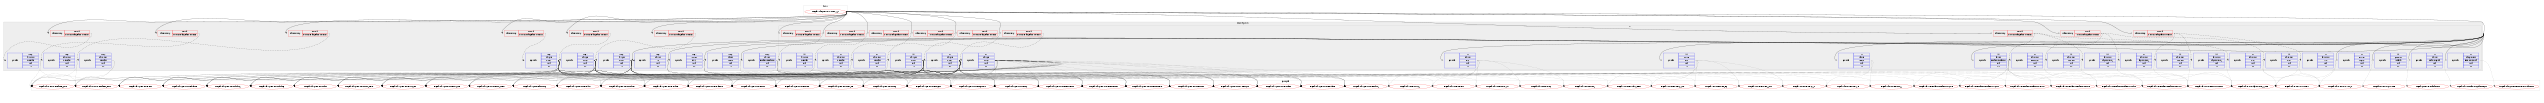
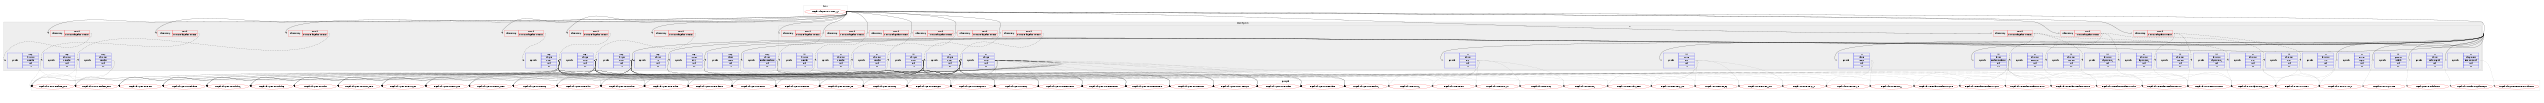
node "portage://dev-lang/single-3.10.15": label "portage://dev-lang/single-3.10.15" -> "portage://dev-lang/python-3.10.15"
